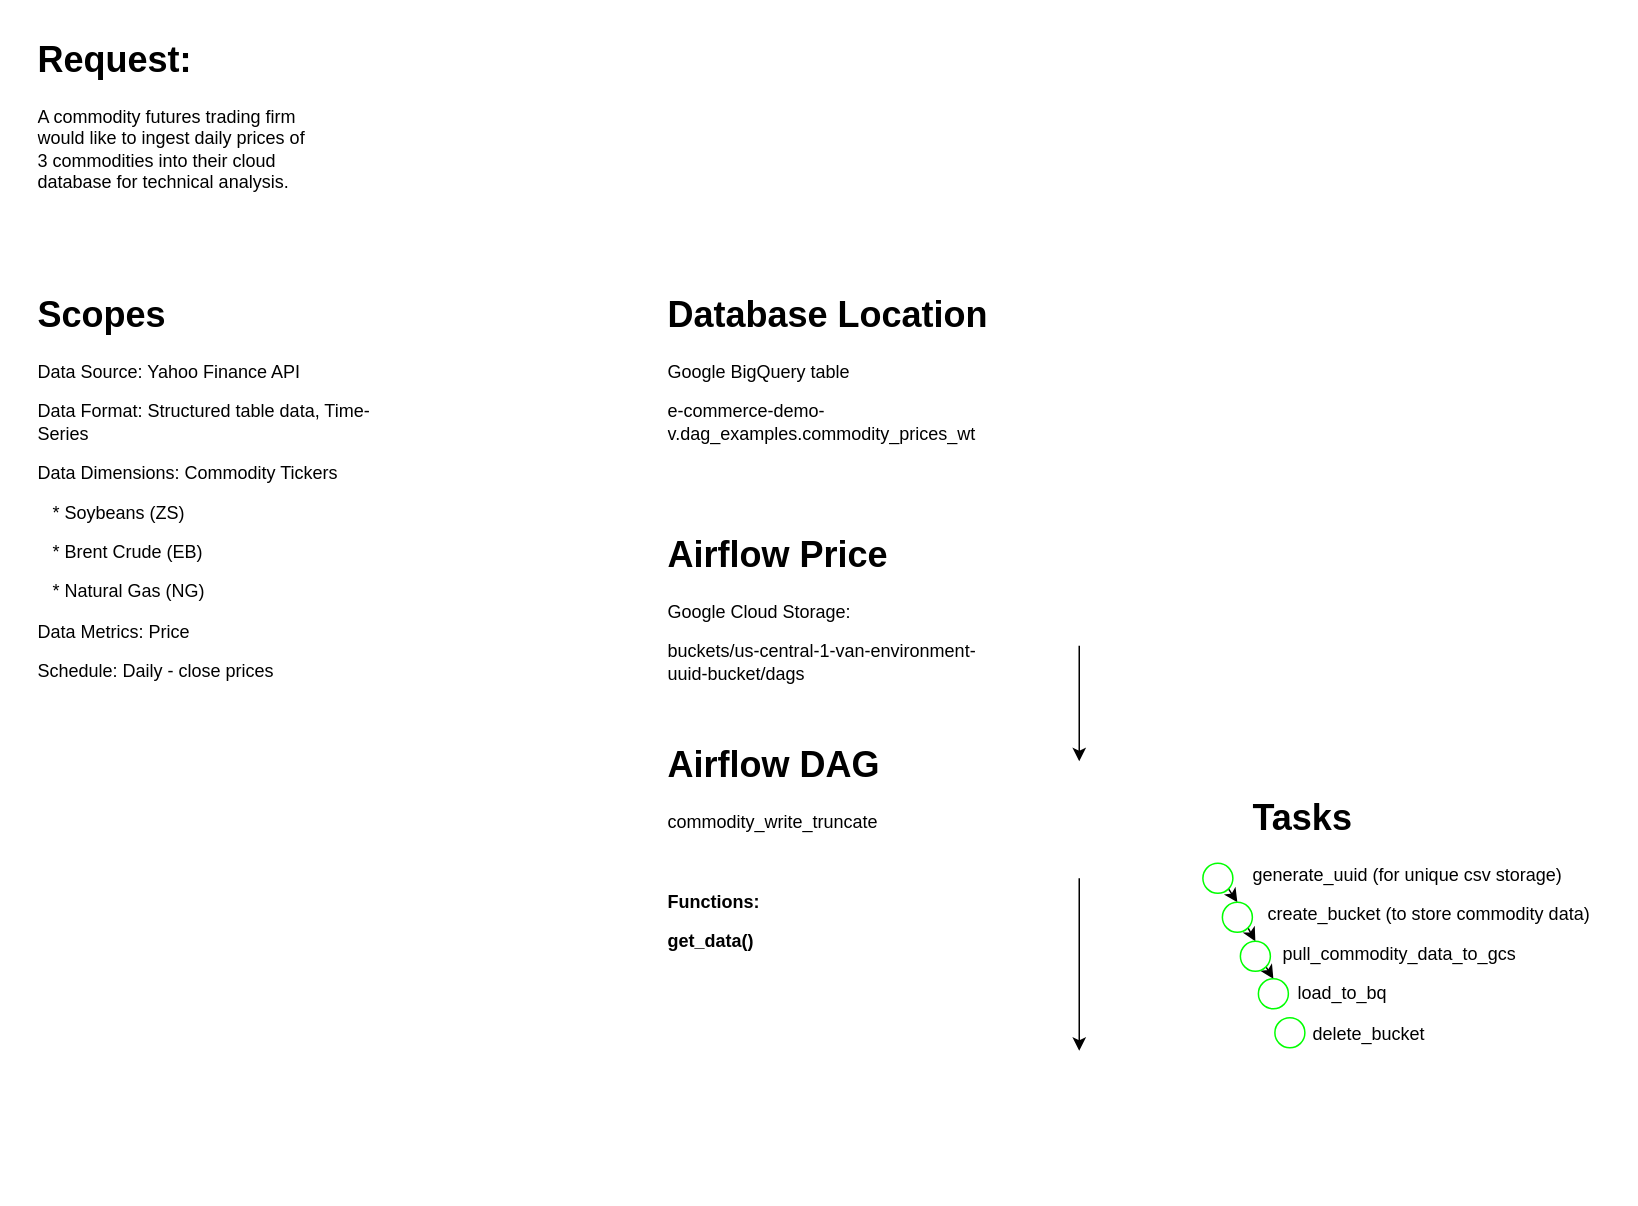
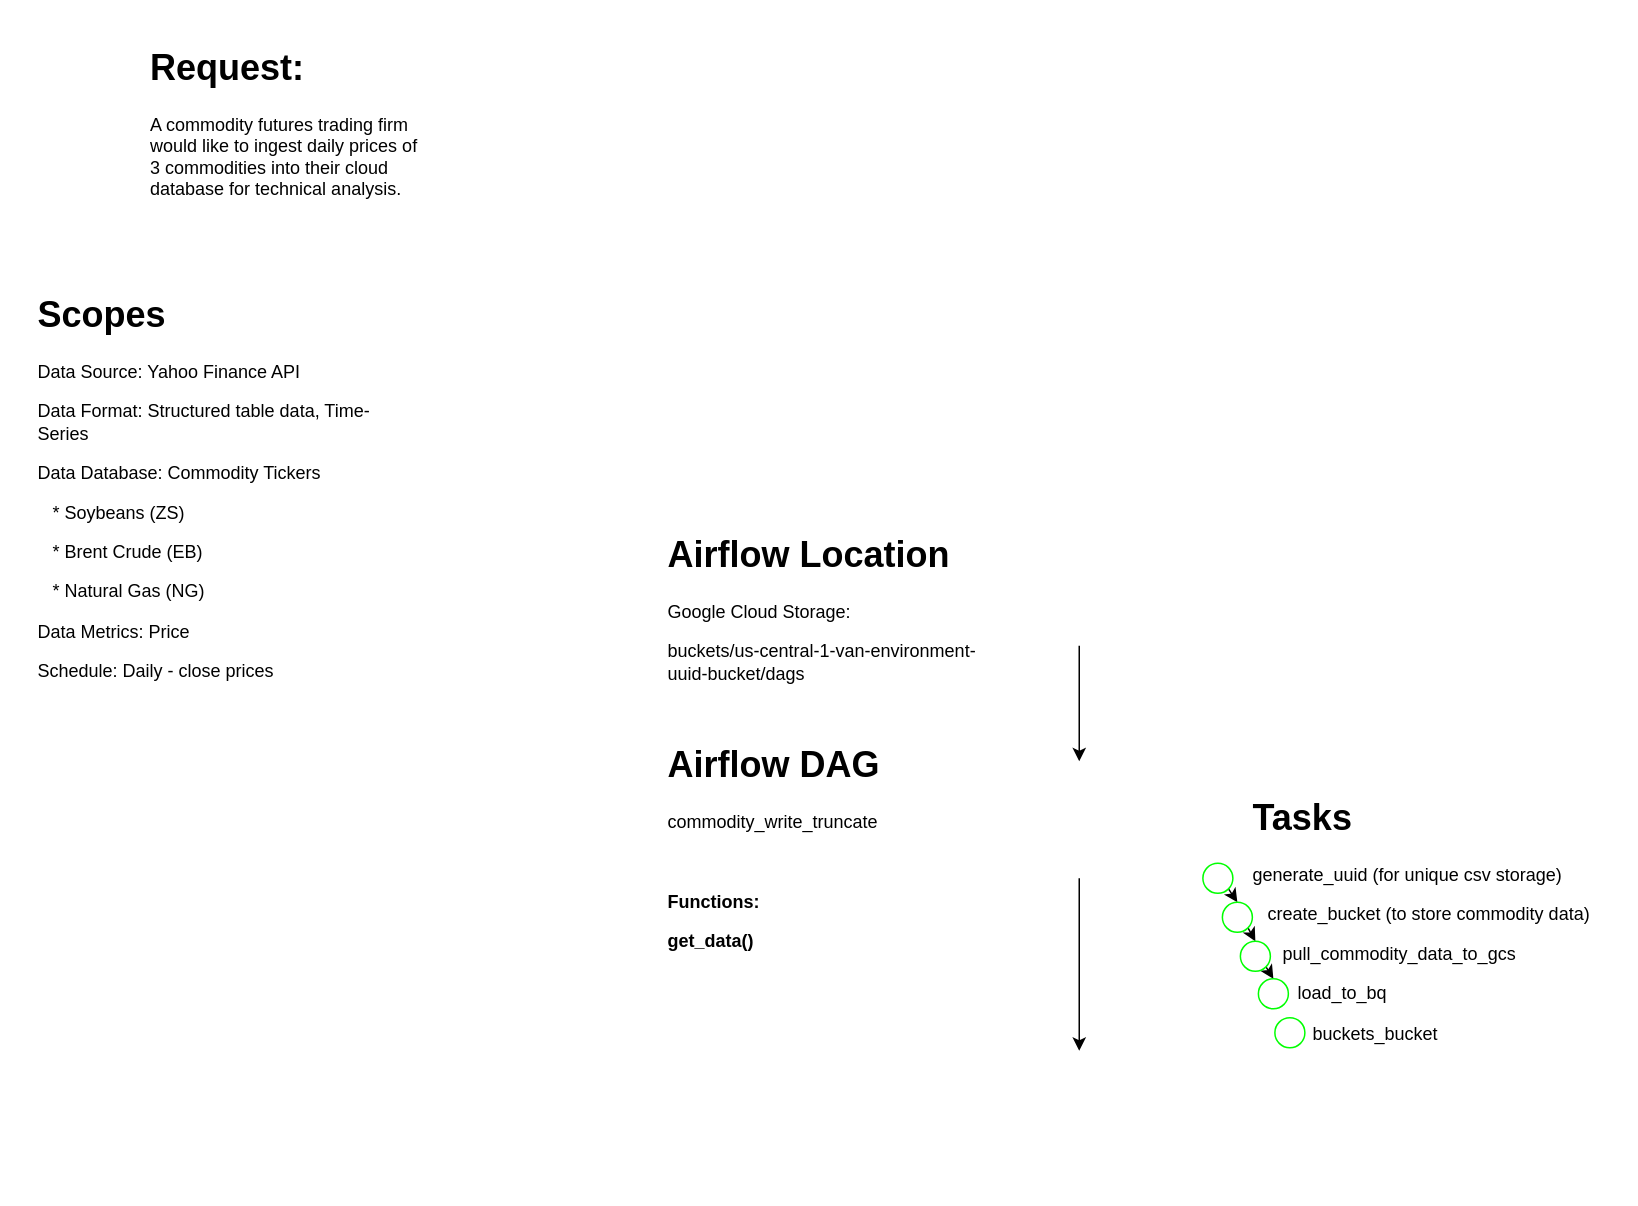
node "Request:A commodity futures trading firm would like to ingest daily prices of 3 commodities into their cloud database for technical analysis.": moved (173, 121) -> (286, 128)
node "Database LocationGoogle BigQuery table e-commerce-demo-v.dag_examples.commodity_prices_wt": removed
node "ScopesData Source: Yahoo Finance API Data Format: Structured table data, Time-Series Data Dimensions: Commodity Tickers * Soybeans (ZS) * Brent Crude (EB) * Natural Gas (NG) Data Metrics: Price Schedule: Daily - close prices": label "ScopesData Source: Yahoo Finance API Data Format: Structured table data, Time-Series Data Dimensions: Commodity Tickers * Soybeans (ZS) * Brent Crude (EB) * Natural Gas (NG) Data Metrics: Price Schedule: Daily - close prices" -> "ScopesData Source: Yahoo Finance API Data Format: Structured table data, Time-Series Data Database: Commodity Tickers * Soybeans (ZS) * Brent Crude (EB) * Natural Gas (NG) Data Metrics: Price Schedule: Daily - close prices"
node "Airflow PriceGoogle Cloud Storage: buckets/us-central-1-van-environment-uuid-bucket/dags": label "Airflow PriceGoogle Cloud Storage: buckets/us-central-1-van-environment-uuid-bucket/dags" -> "Airflow LocationGoogle Cloud Storage: buckets/us-central-1-van-environment-uuid-bucket/dags"
node "Tasksgenerate_uuid (for unique csv storage) create_bucket (to store commodity data) pull_commodity_data_to_gcs load_to_bq delete_bucket": label "Tasksgenerate_uuid (for unique csv storage) create_bucket (to store commodity data) pull_commodity_data_to_gcs load_to_bq delete_bucket" -> "Tasksgenerate_uuid (for unique csv storage) create_bucket (to store commodity data) pull_commodity_data_to_gcs load_to_bq buckets_bucket"
